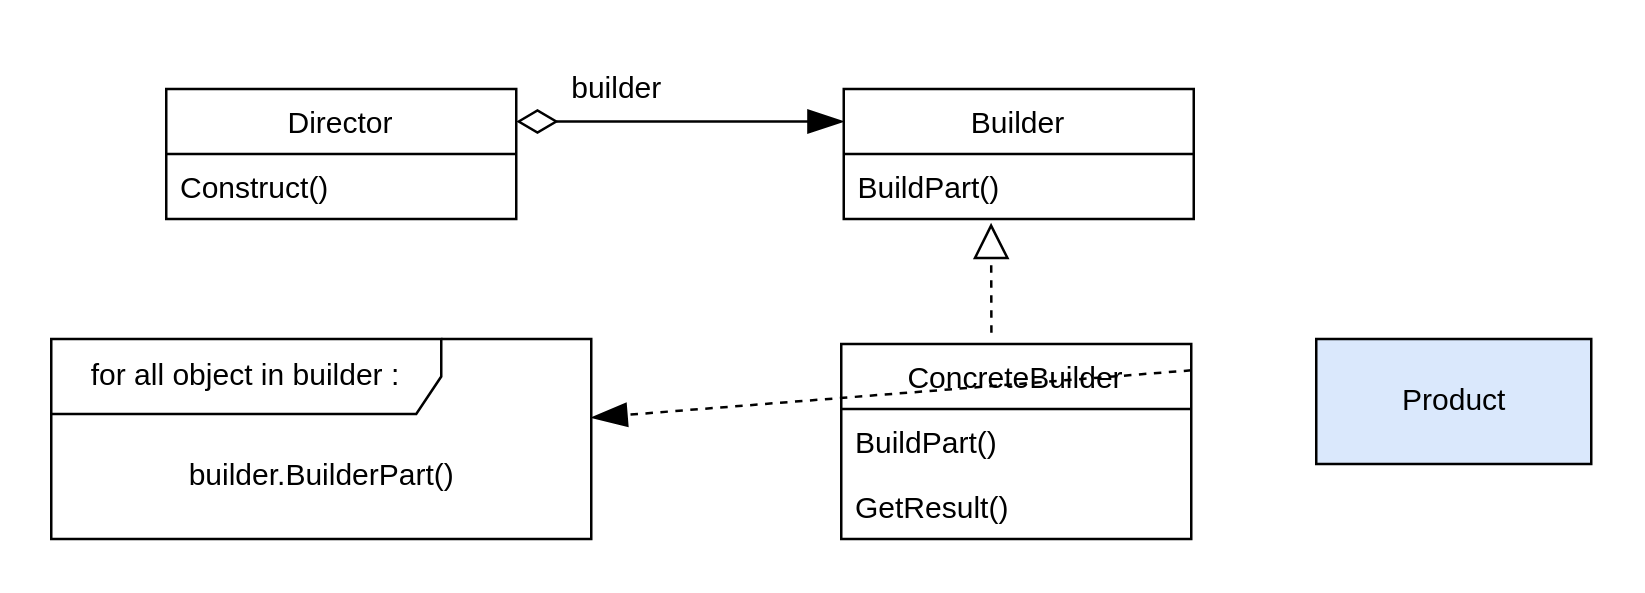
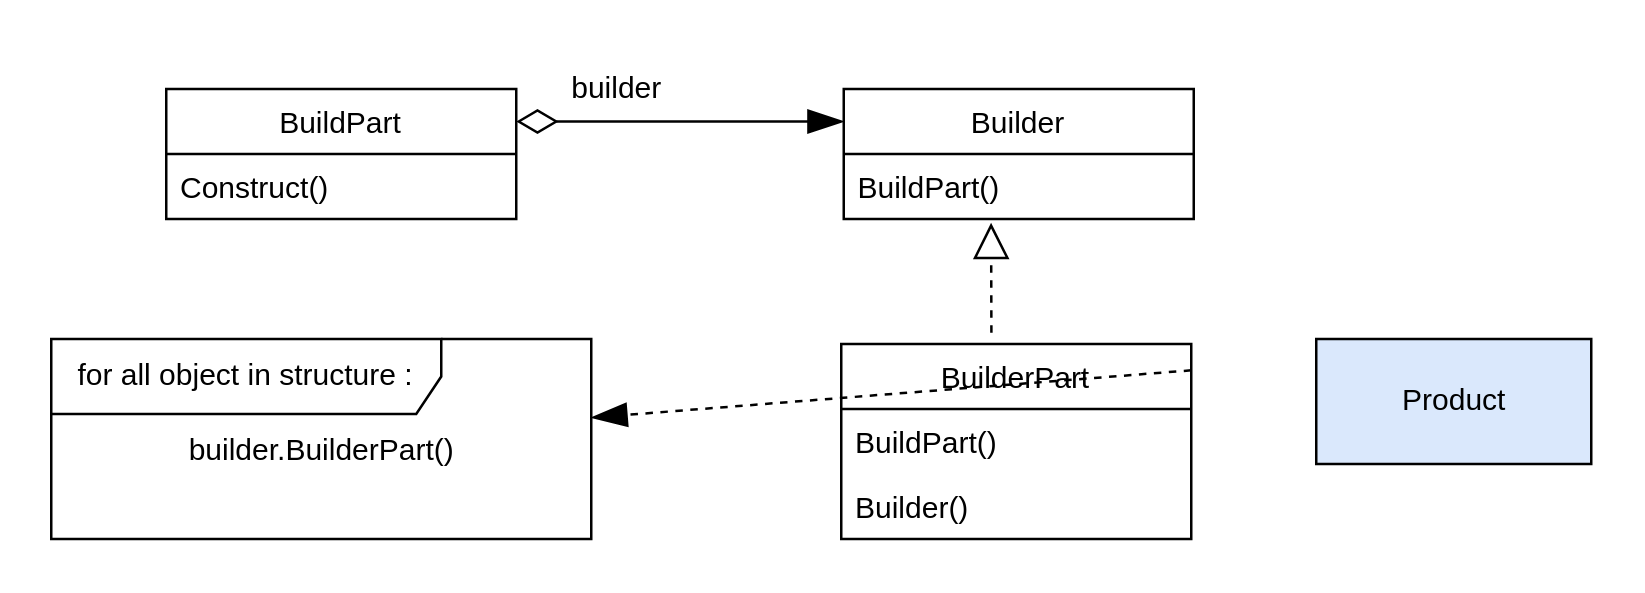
node "Director": label "Director" -> "BuildPart"
node "for all object in builder :": label "for all object in builder :" -> "for all object in structure :"
node "ConcreteBuilder": label "ConcreteBuilder" -> "BuilderPart"
node "builder.BuilderPart()": moved (321, 476) -> (321, 451)
node "GetResult()": label "GetResult()" -> "Builder()"
